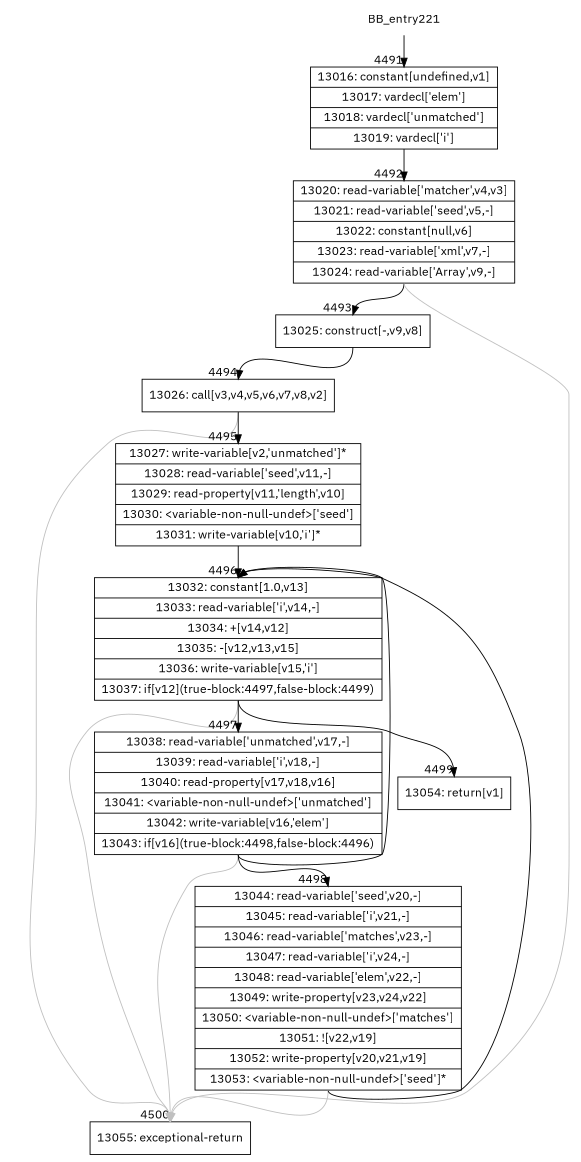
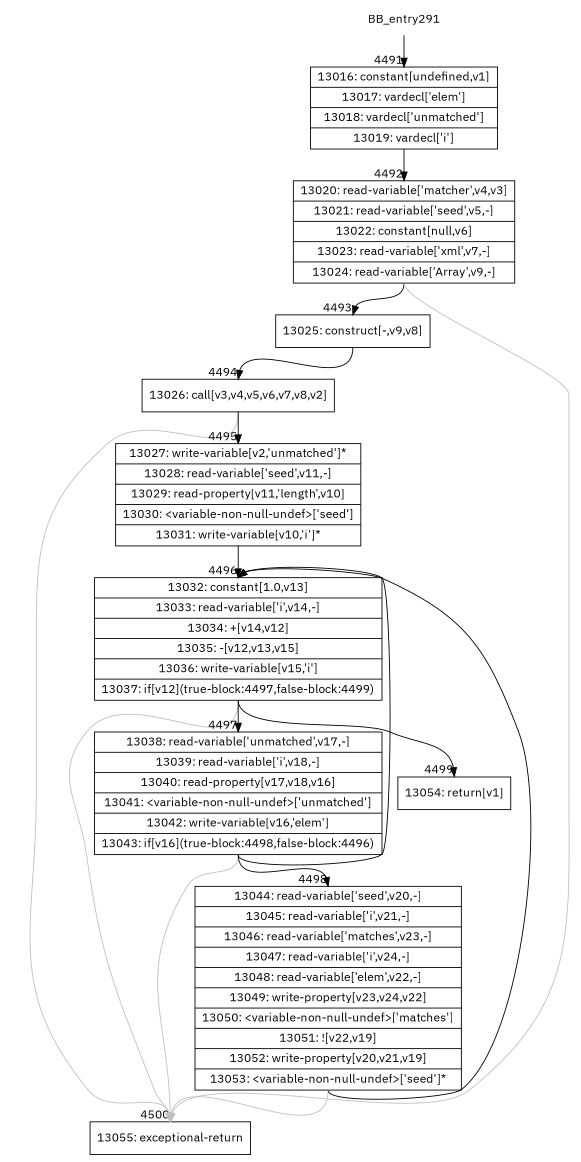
node "BB_entry221": label "BB_entry221" -> "BB_entry291"
